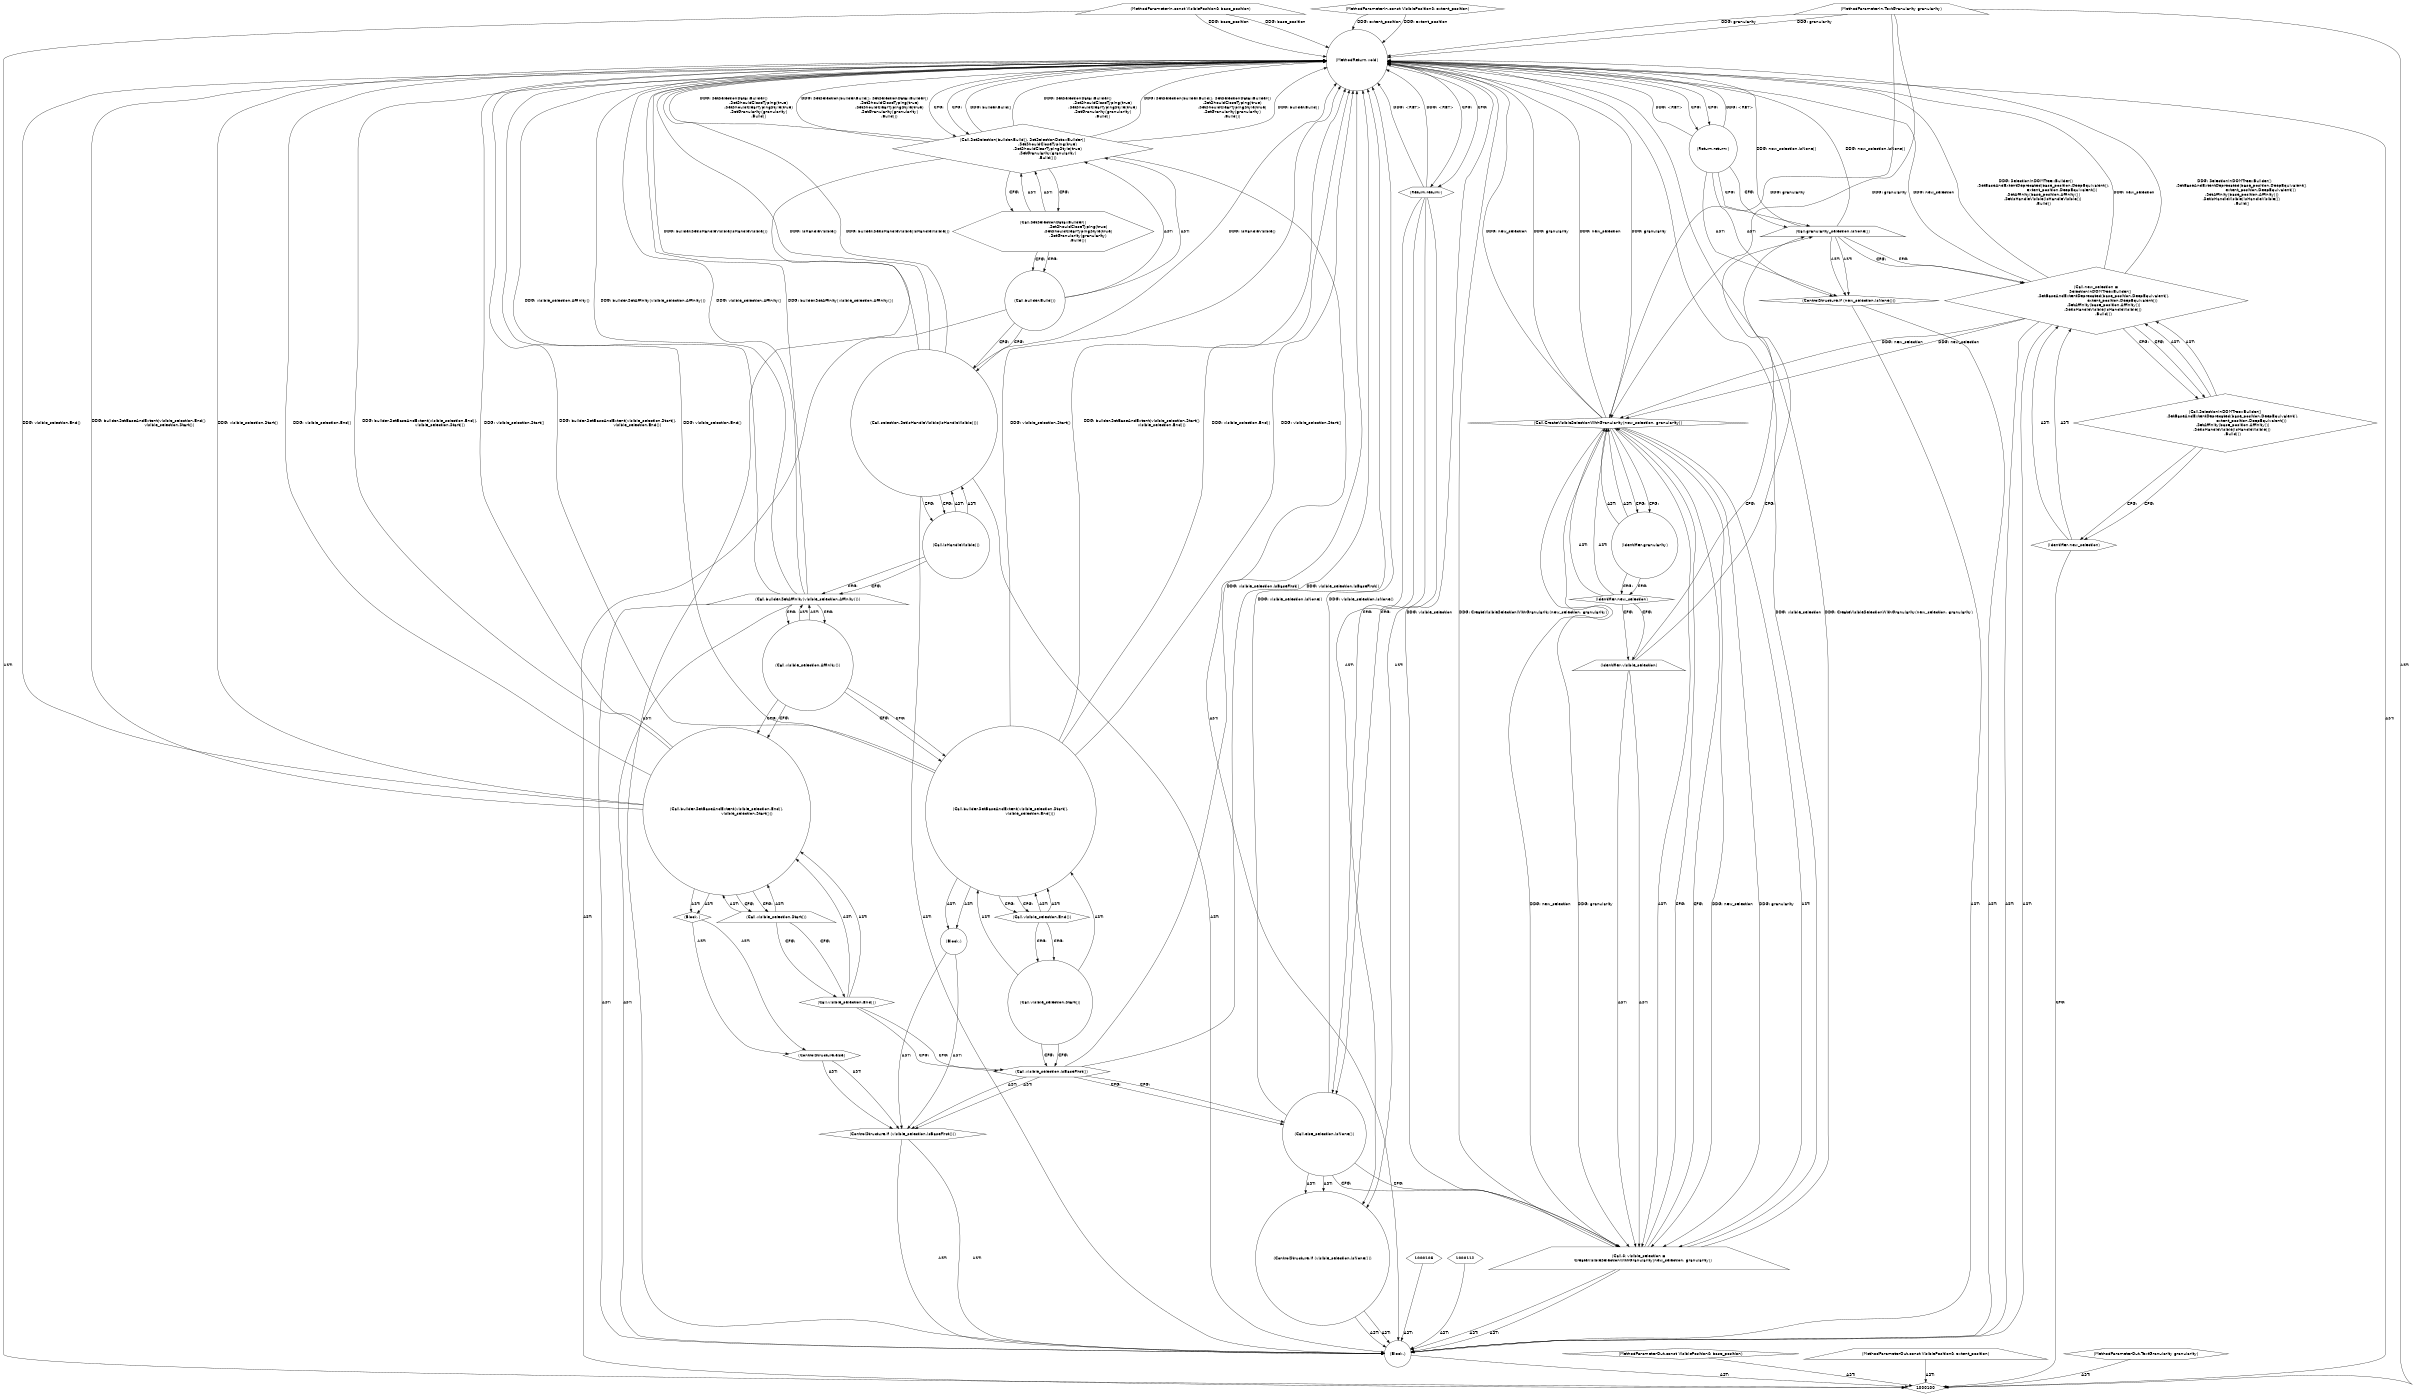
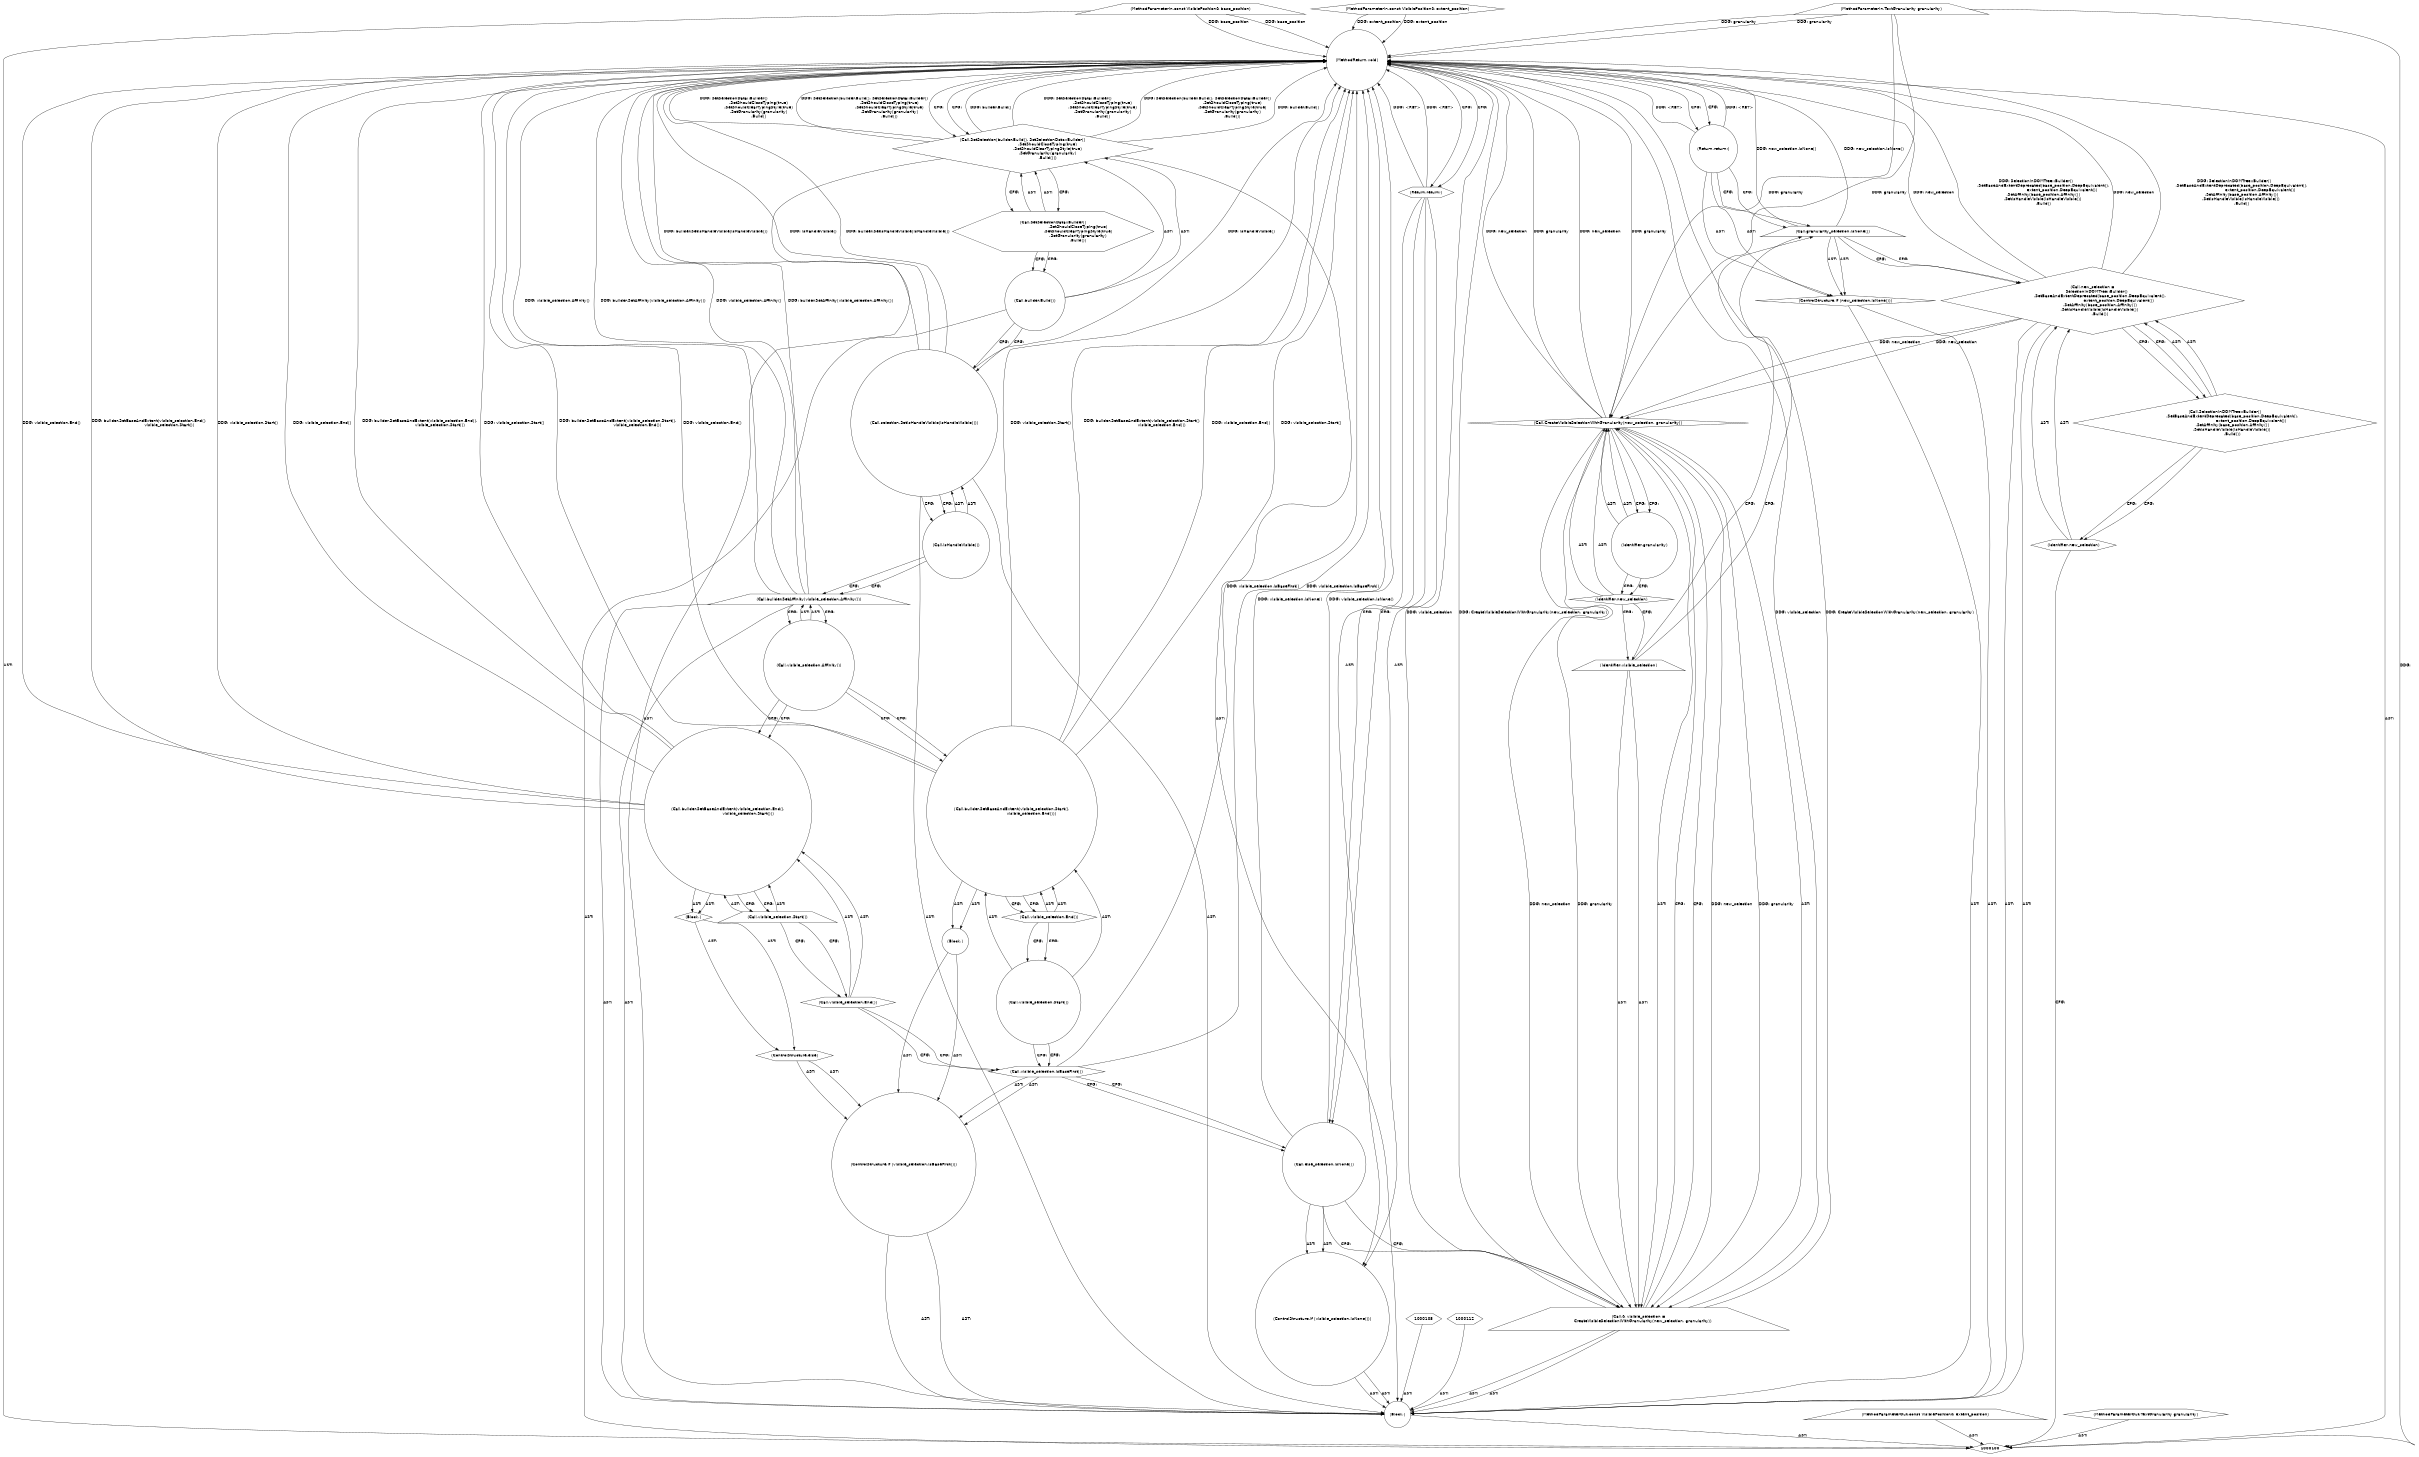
edge "(MethodParameterIn,TextGranularity granularity)" -> "1000100": label "AST: " -> "DDG: "
node "(ControlStructure,if (visible_selection.IsBaseFirst()))": shape hexagon -> circle
node "(MethodParameterOut,const VisiblePosition& base_position)": removed
